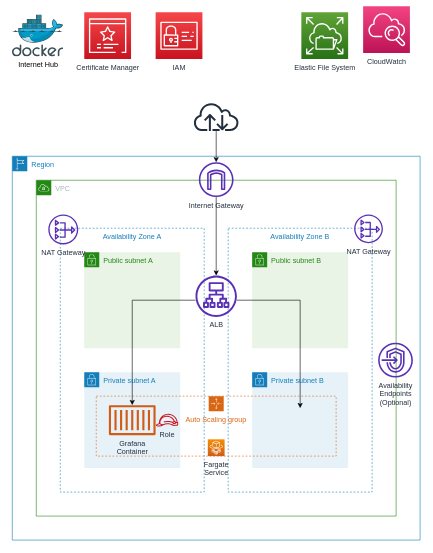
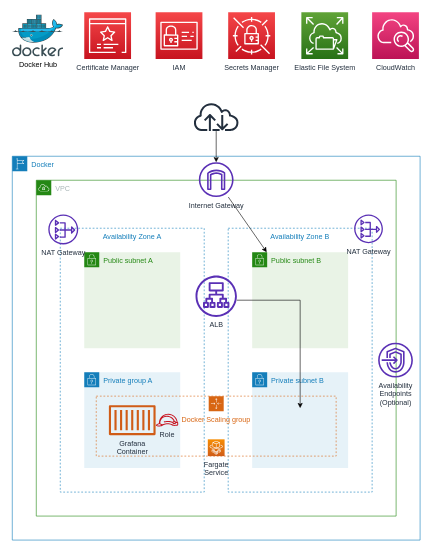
node "CloudWatch": moved (387, 30) -> (396, 36)
node "Secrets Manager": added
node "Internet Hub": label "Internet Hub" -> "Docker Hub"
node "Region": label "Region" -> "Docker"
edge "Internet Gateway" -> "ALB": now "Internet Gateway" -> "Public subnet B"
edge "ALB" -> "Grafana Container": removed
node "Private subnet A": label "Private subnet A" -> "Private group A"
node "Auto Scaling group": label "Auto Scaling group" -> "Docker Scaling group"
